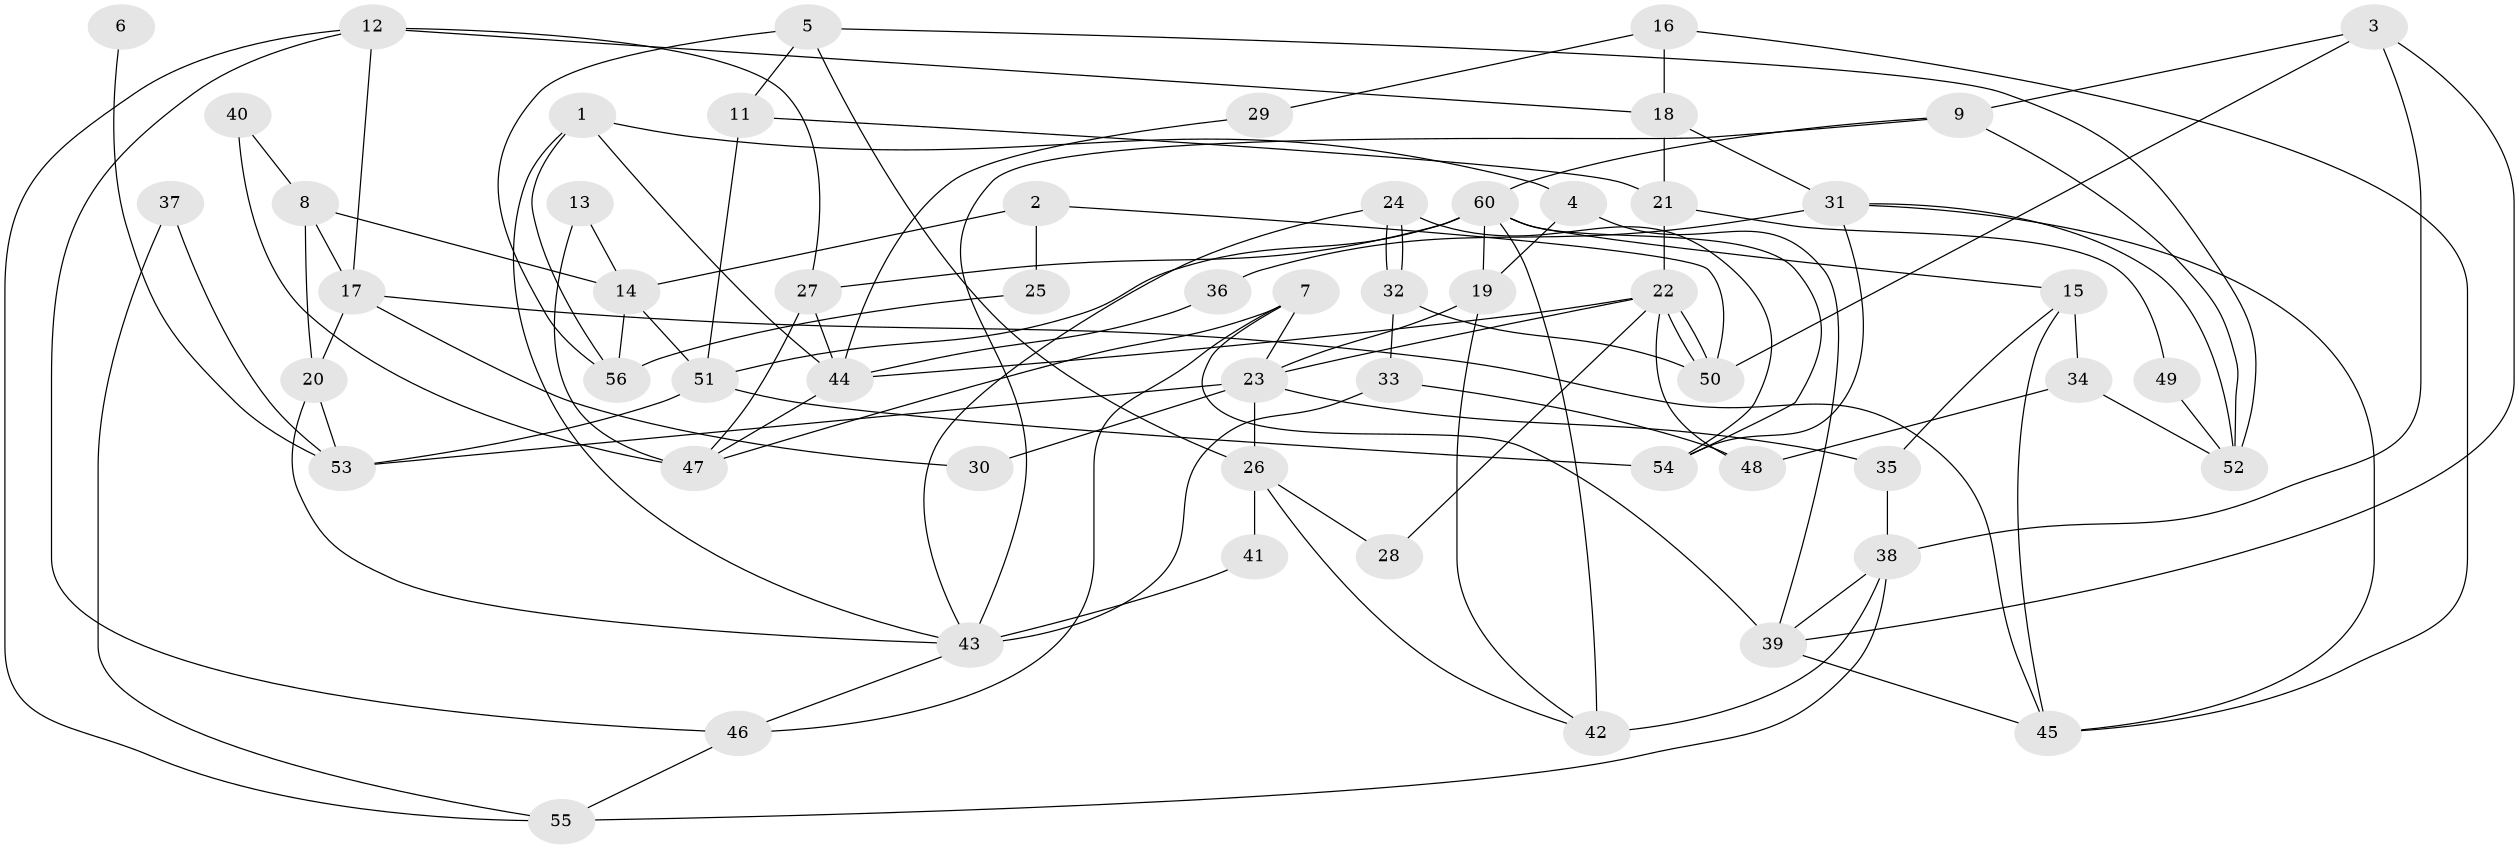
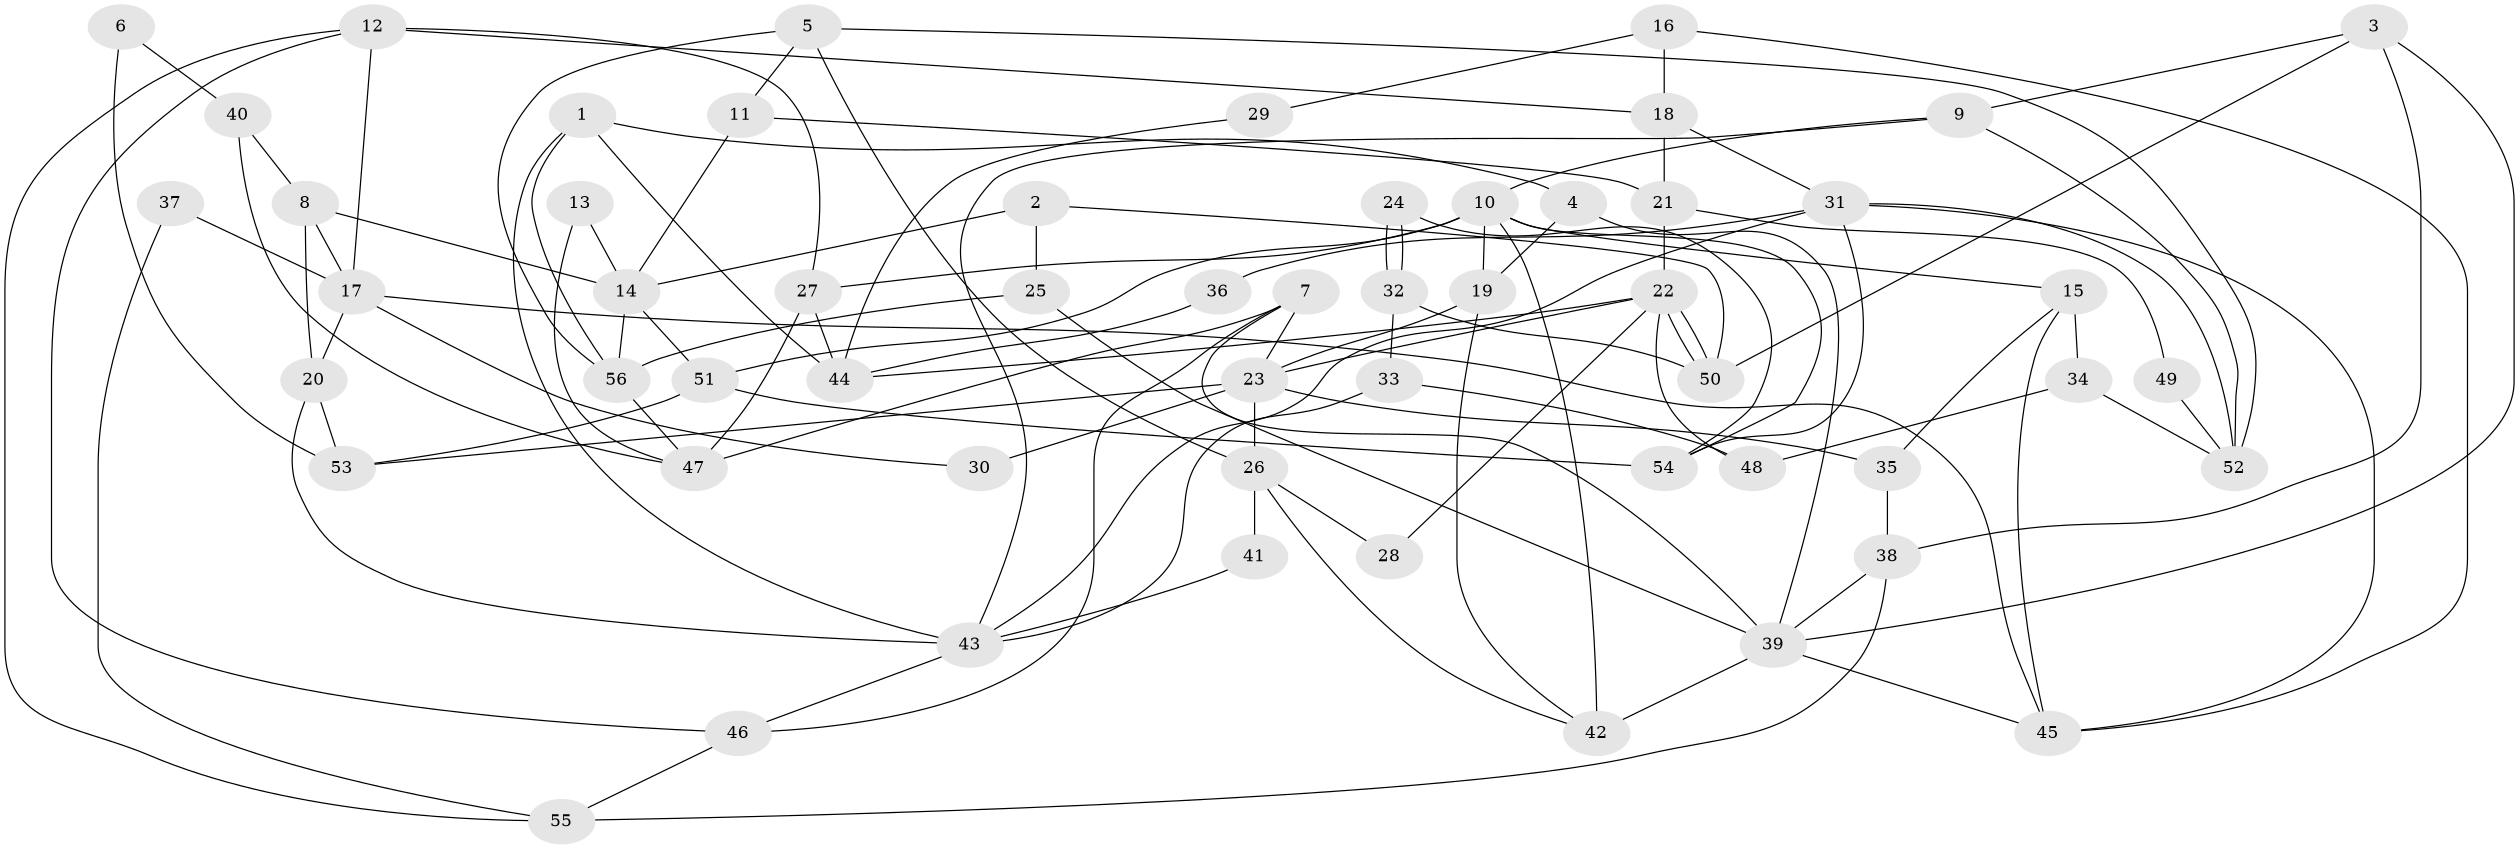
edge "6" -- "40": added
node "60": label "60" -> "10"
edge "11" -- "51": now "11" -- "14"
edge "37" -- "53": now "37" -- "17"
edge "24" -- "43": now "31" -- "43"
edge "44" -- "47": now "56" -- "47"
edge "25" -- "39": added
edge "38" -- "42": now "39" -- "42"
